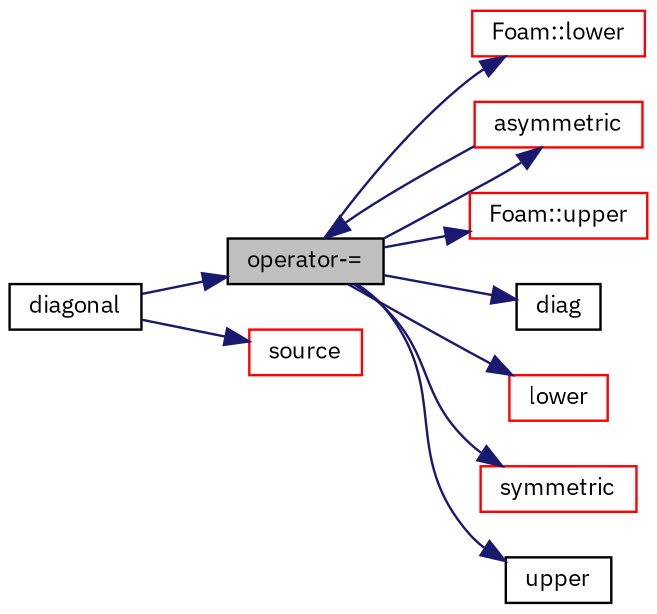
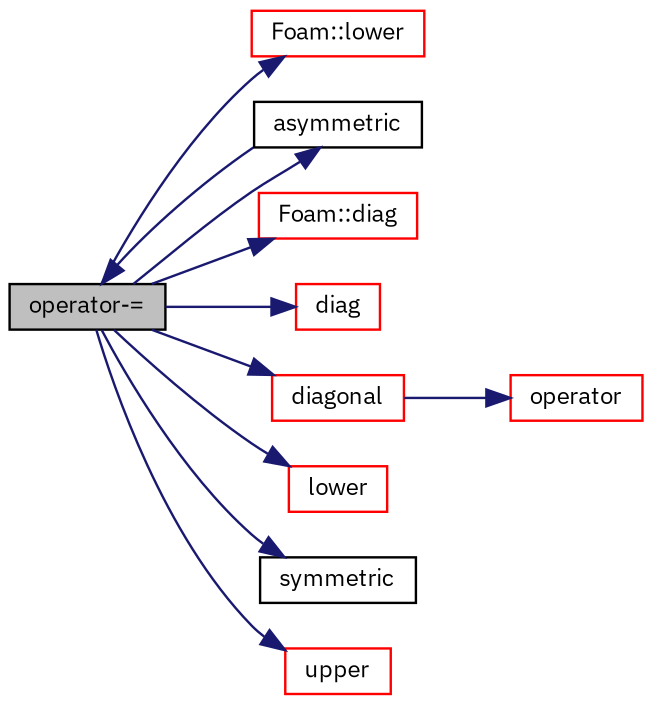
node "asymmetric": color red -> black
node "Foam::upper": label "Foam::upper" -> "Foam::diag"
edge "diagonal" -> "operator-=": reversed
node "diagonal": color black -> red
node "diag": color black -> red
node "source": label "source" -> "operator"
node "symmetric": color red -> black
node "upper": color black -> red
